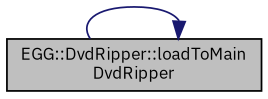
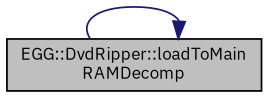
node "EGG::DvdRipper::loadToMain DvdRipper": label "EGG::DvdRipper::loadToMain DvdRipper" -> "EGG::DvdRipper::loadToMain RAMDecomp"
